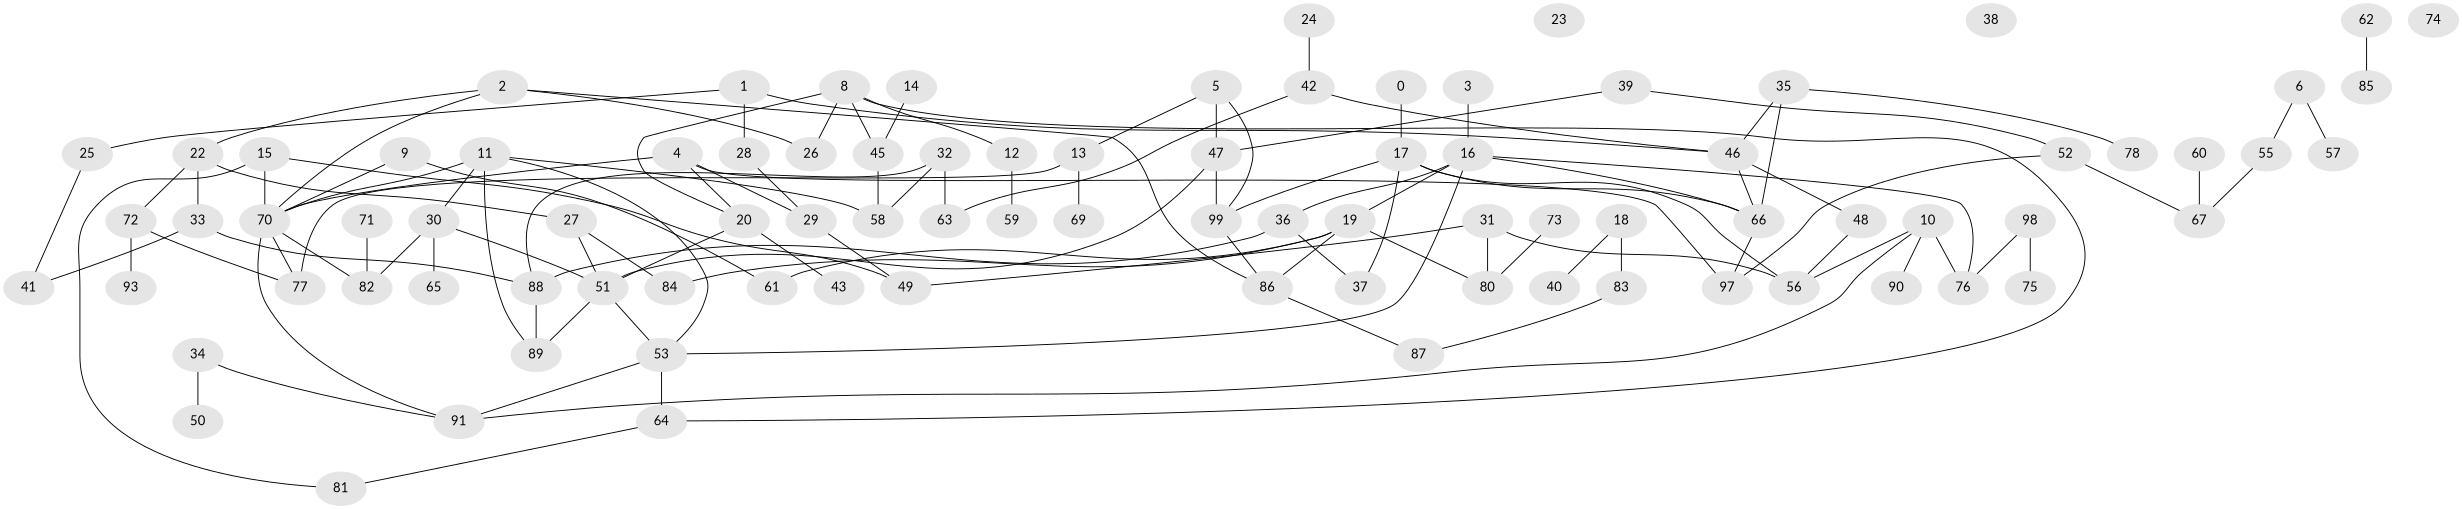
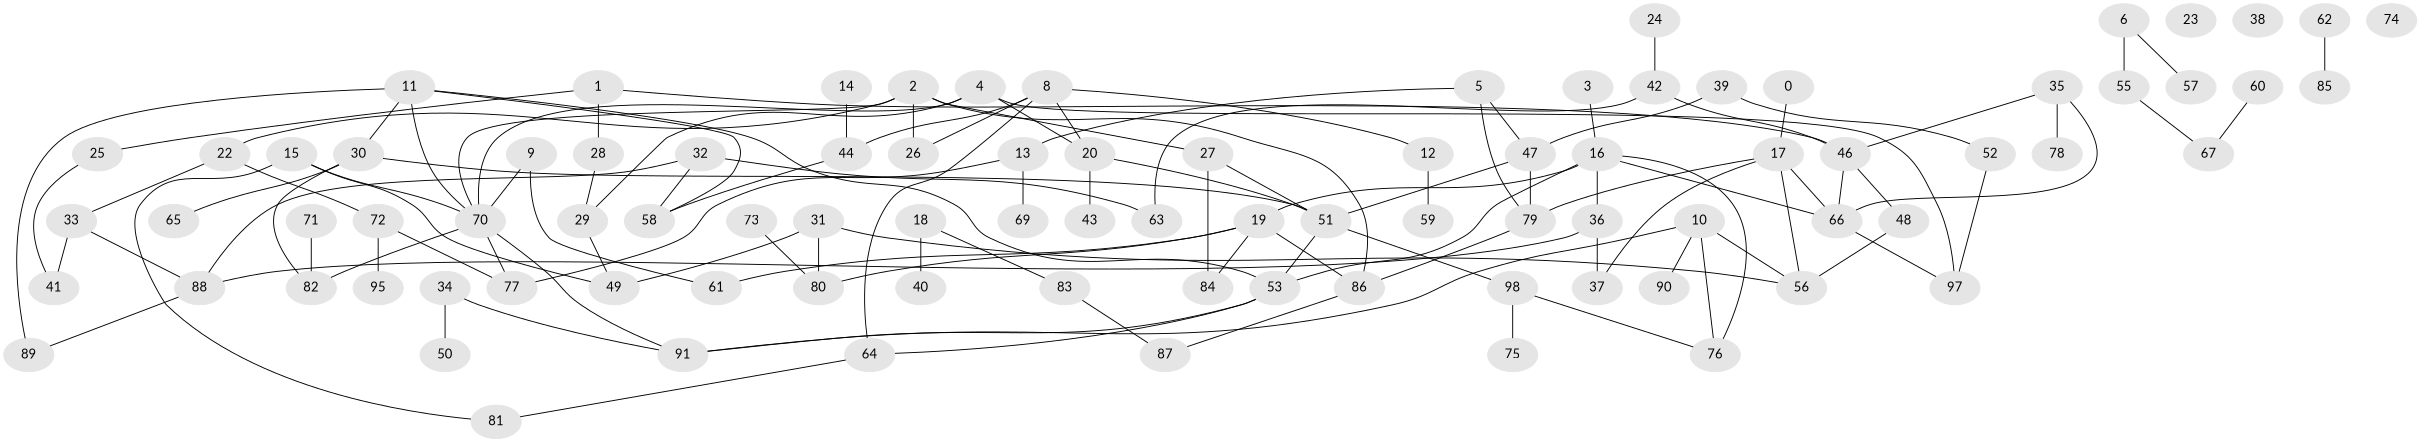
node "45": label "45" -> "44"
edge "52" -- "67": removed
edge "22" -- "27": now "2" -- "27"
node "99": label "99" -> "79"
node "93": label "93" -> "95"
edge "51" -- "89": now "51" -- "98"
